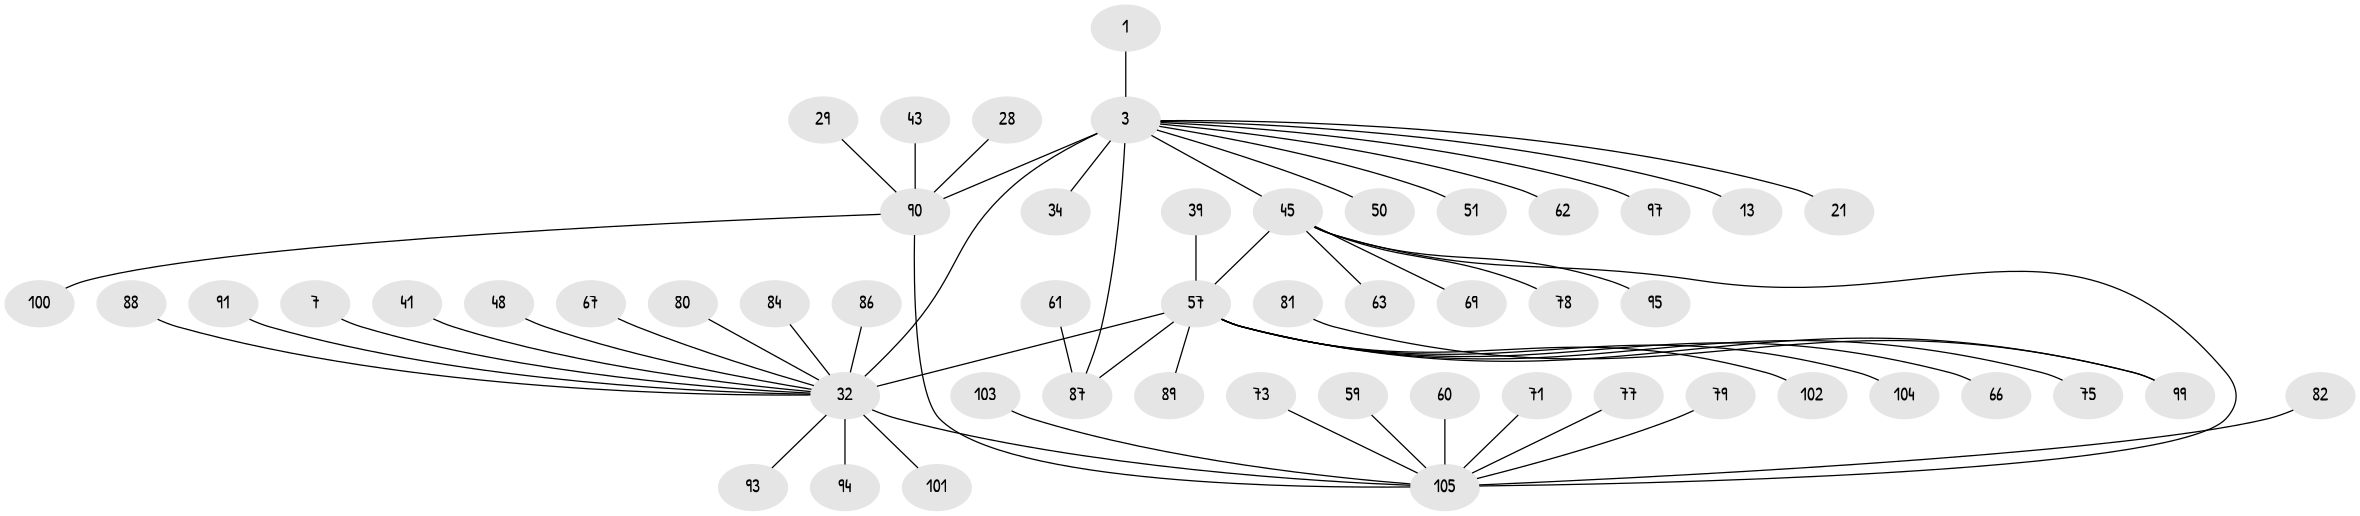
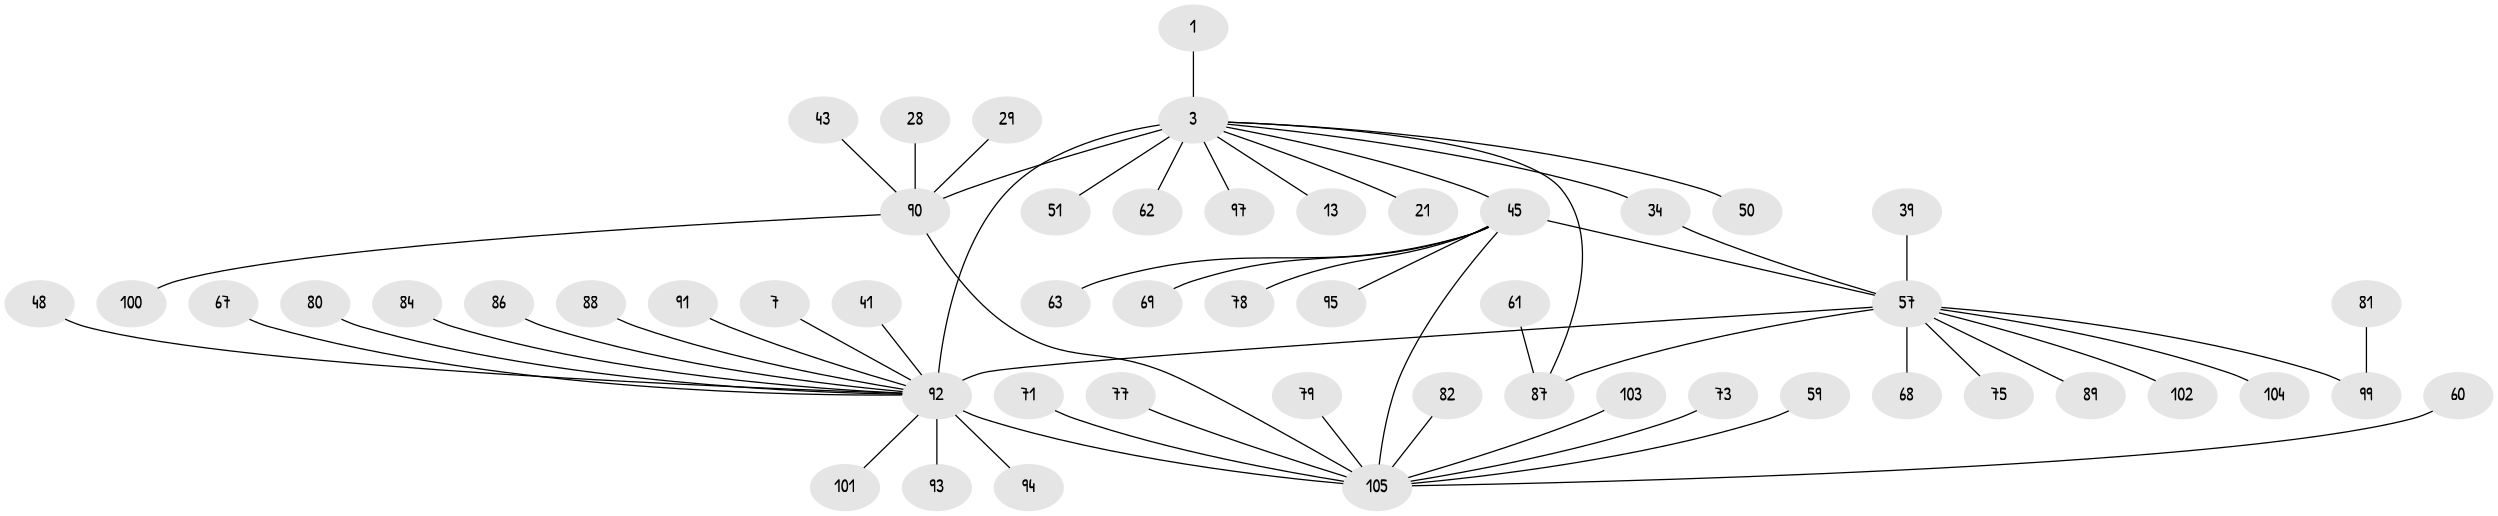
edge "34" -- "57": added
node "32": label "32" -> "92"
node "66": label "66" -> "68"
